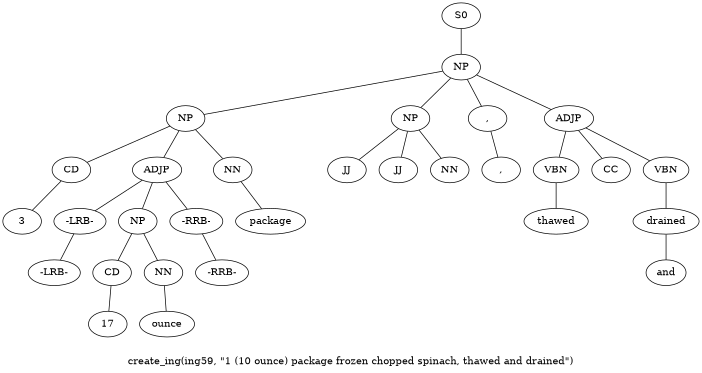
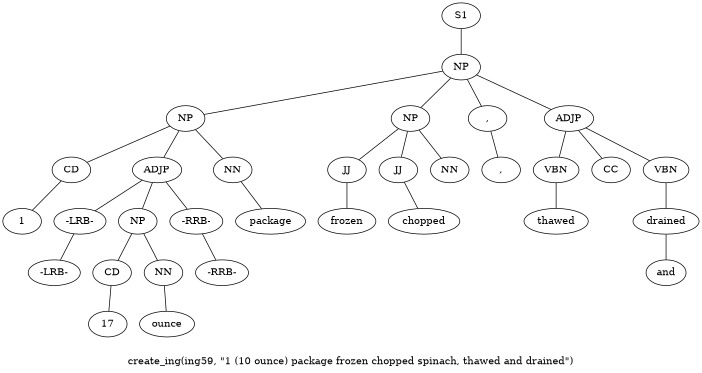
node "S0": label "S0" -> "S1"
node "3": label "3" -> "1"
node "frozen": added
node "chopped": added
